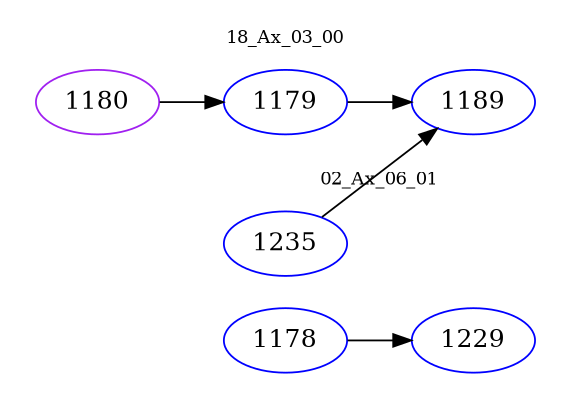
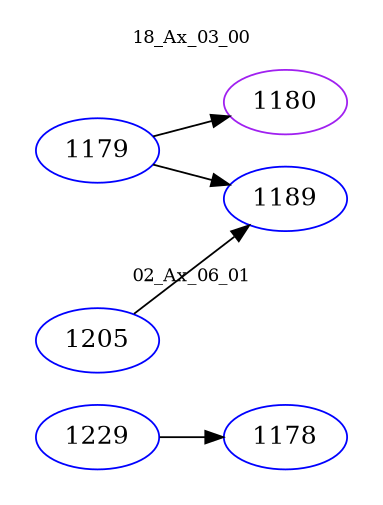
edge "1180" -> "1179": reversed
node "1235": label "1235" -> "1205"
edge "1178" -> "1229": reversed
